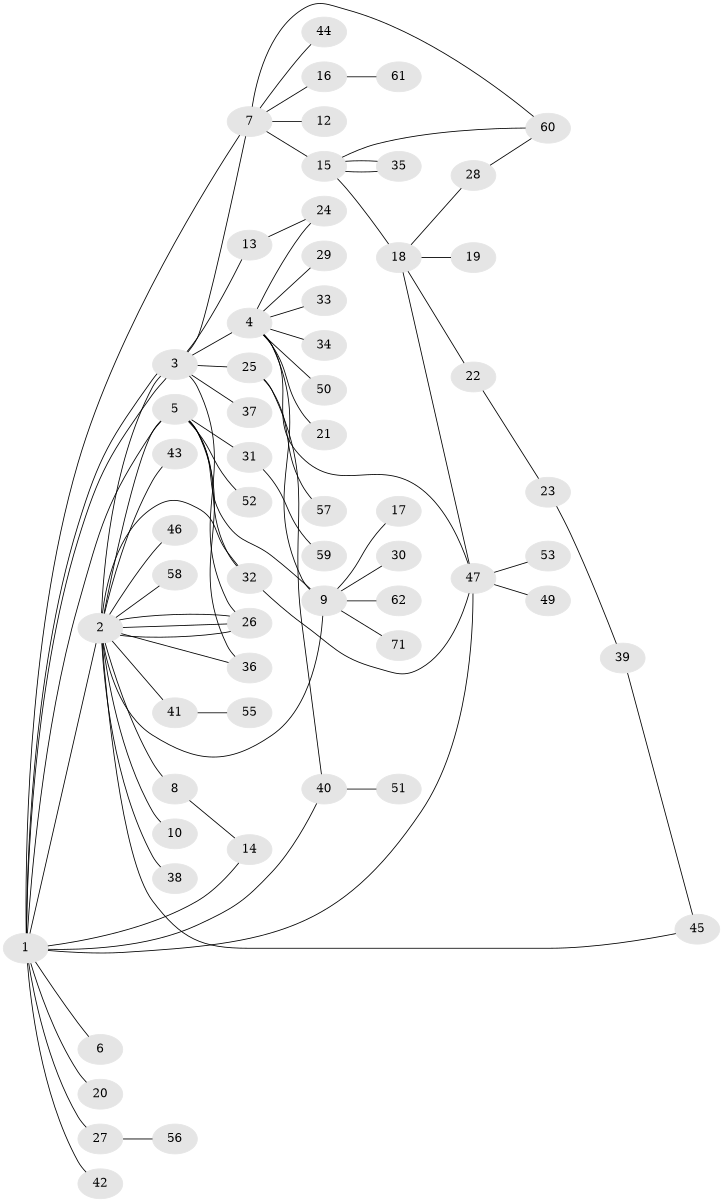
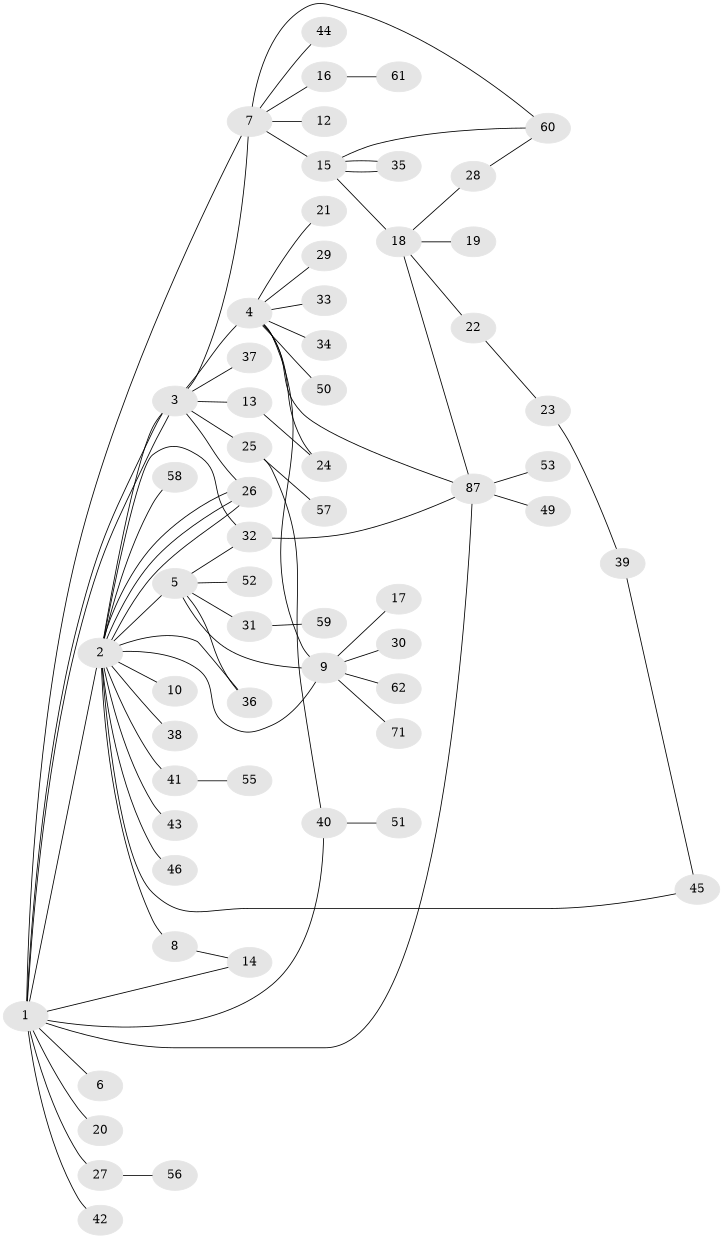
node "47": label "47" -> "87"
edge "5" -- "1": removed
